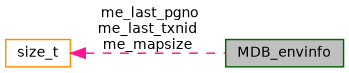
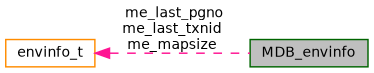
node "size_t": label "size_t" -> "envinfo_t"
